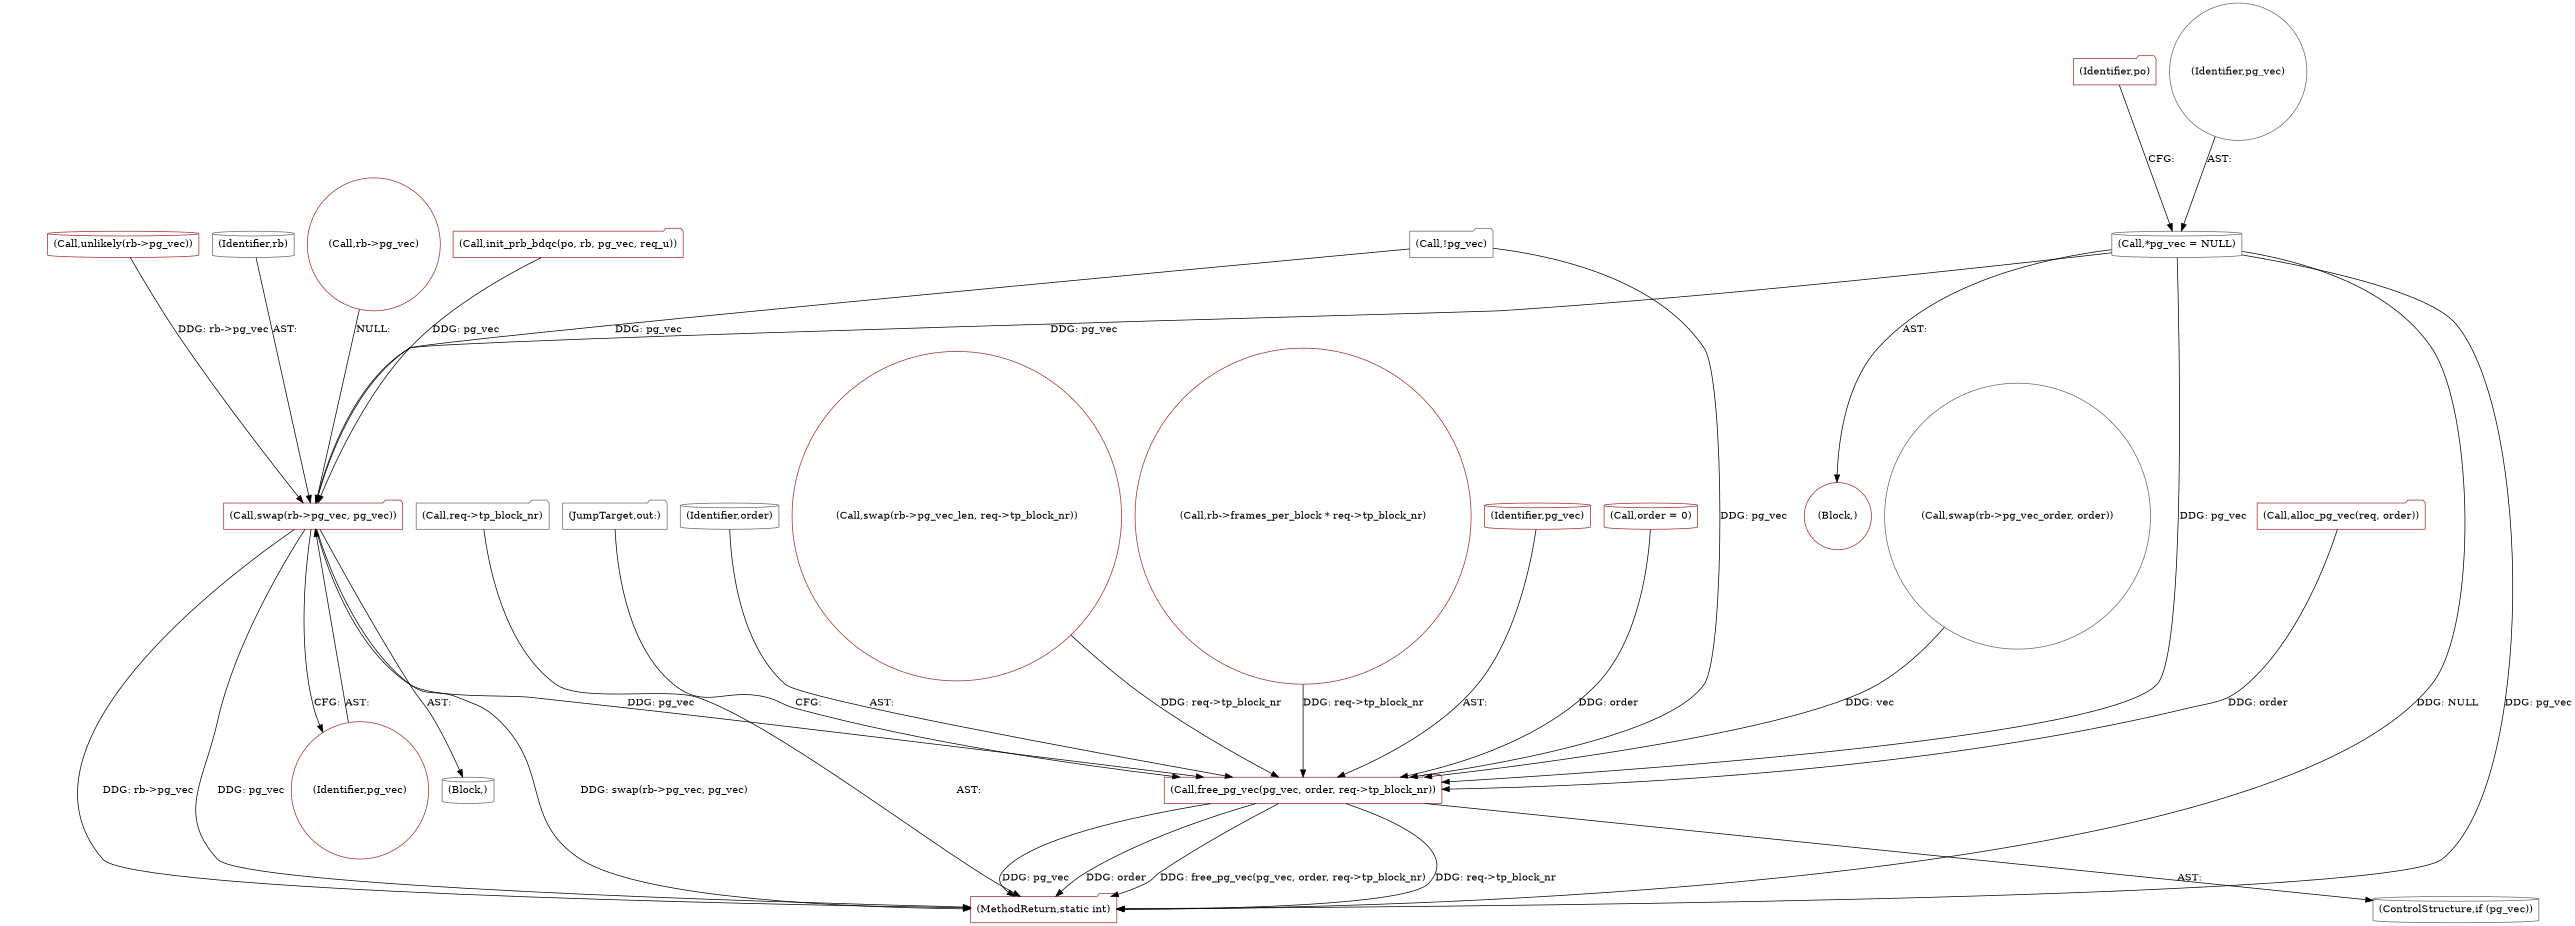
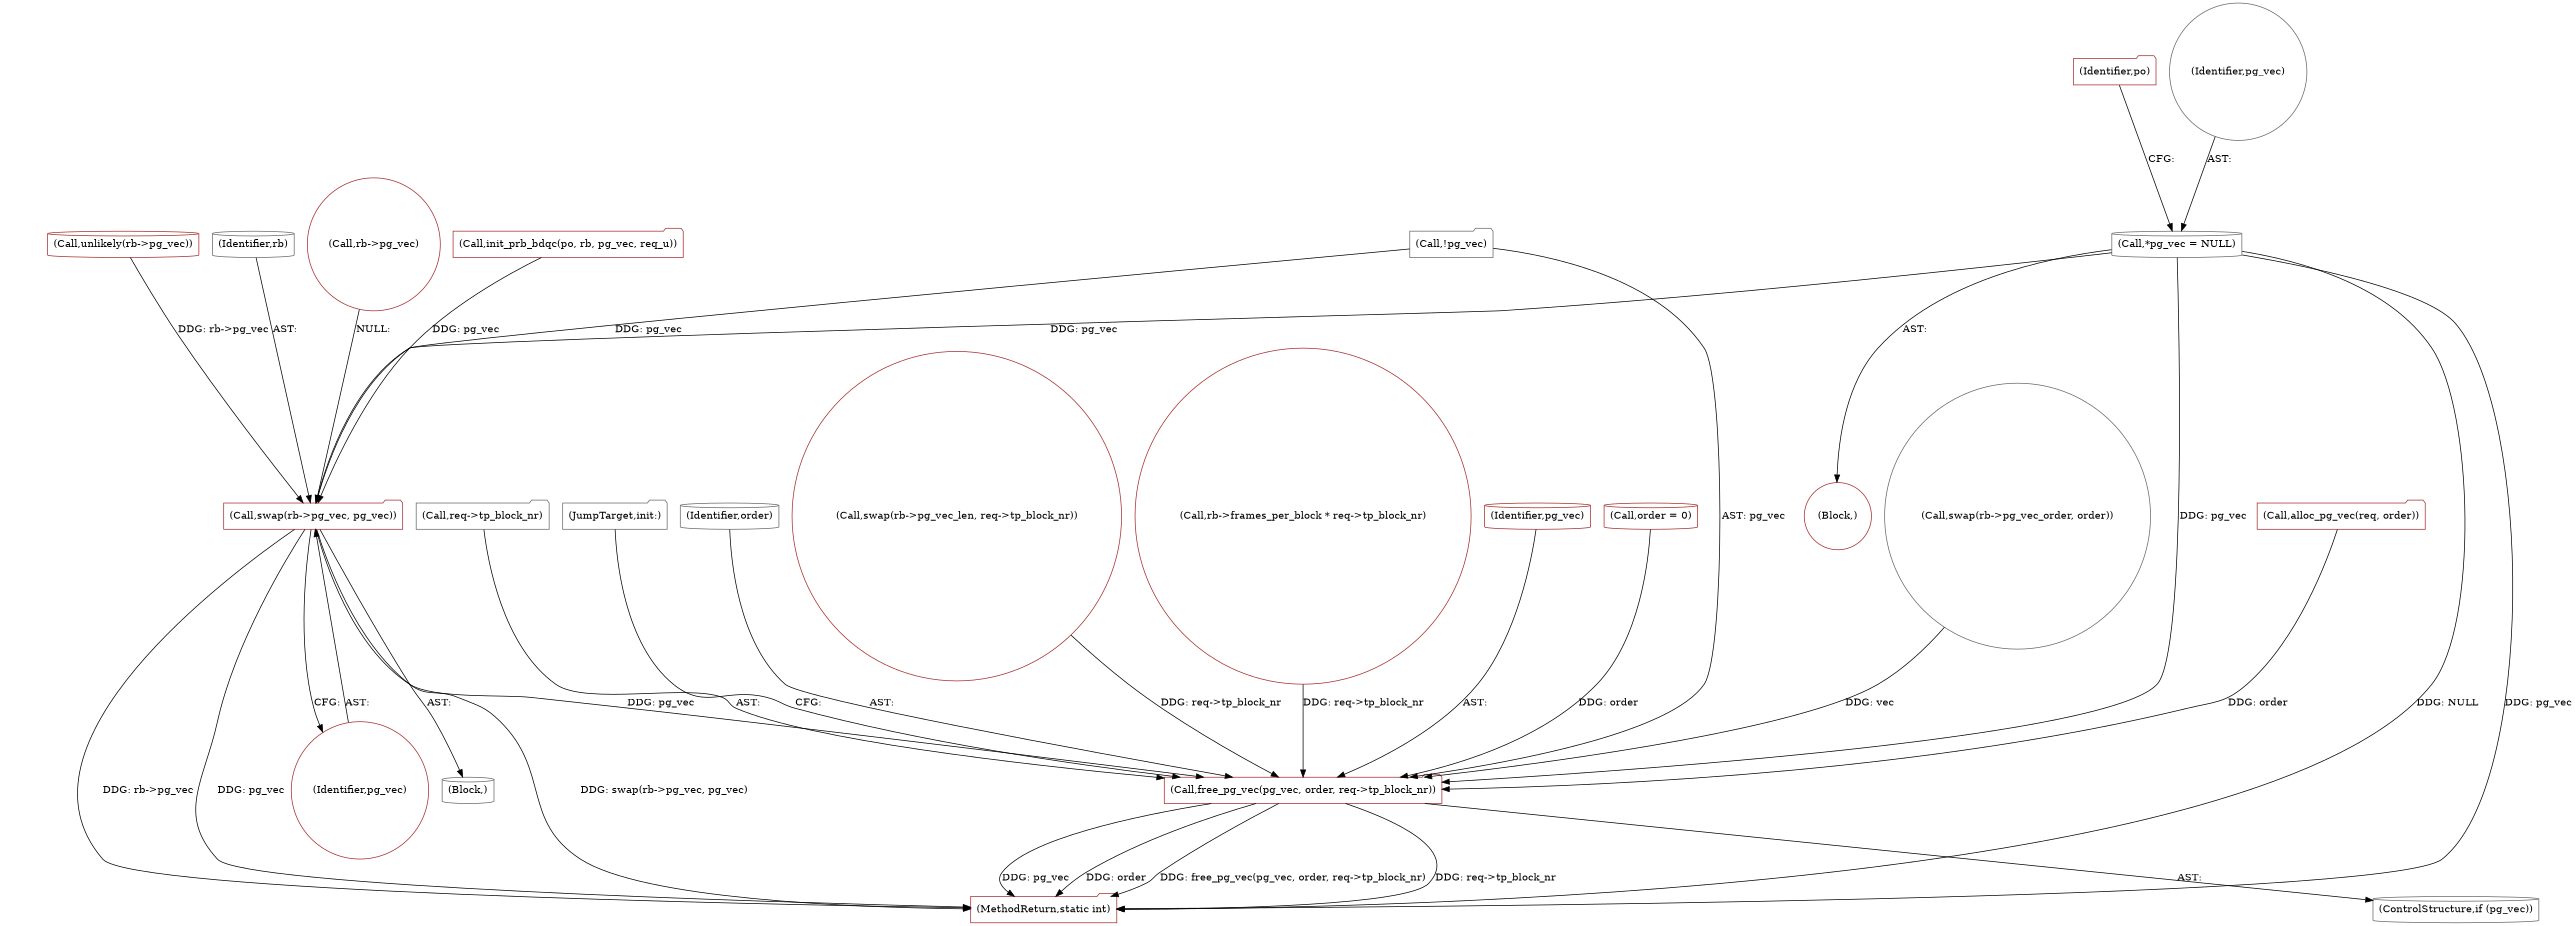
node "(JumpTarget,out:)": label "(JumpTarget,out:)" -> "(JumpTarget,init:)"
edge "(Call,!pg_vec)" -> "(Call,free_pg_vec(pg_vec, order, req->tp_block_nr))": label "DDG: pg_vec" -> "AST: pg_vec"
edge "(Call,req->tp_block_nr)" -> "(MethodReturn,static int)": now "(Call,req->tp_block_nr)" -> "(Call,free_pg_vec(pg_vec, order, req->tp_block_nr))"
